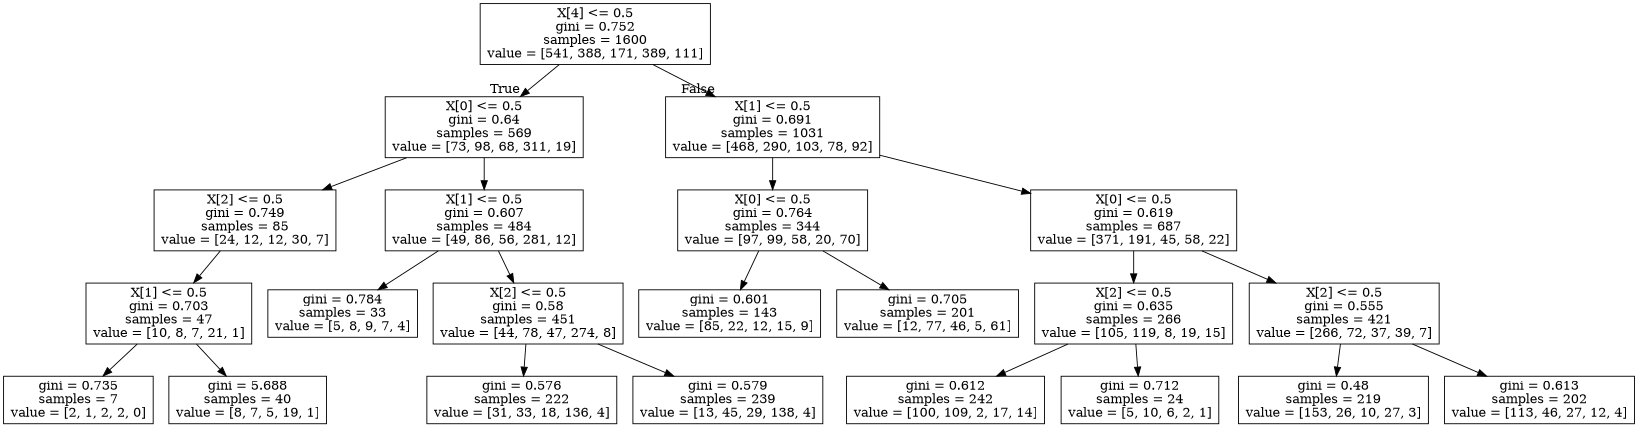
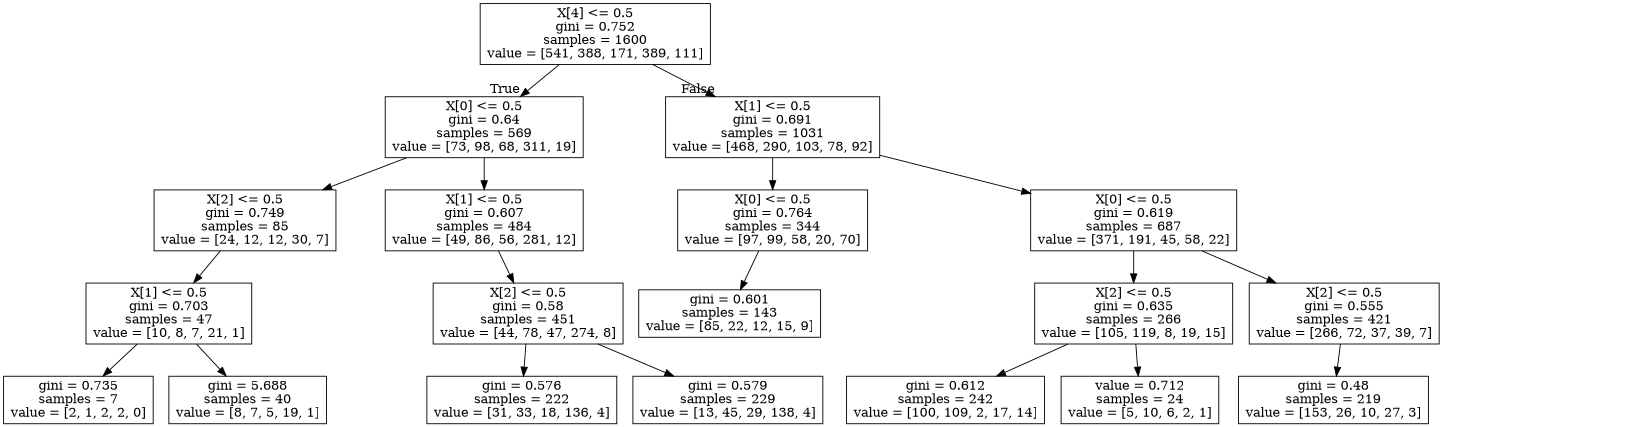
node "gini = 0.784 samples = 33 value = [5, 8, 9, 7, 4]": removed
node "gini = 0.705 samples = 201 value = [12, 77, 46, 5, 61]": removed
node "gini = 0.579 samples = 239 value = [13, 45, 29, 138, 4]": label "gini = 0.579 samples = 239 value = [13, 45, 29, 138, 4]" -> "gini = 0.579 samples = 229 value = [13, 45, 29, 138, 4]"
node "gini = 0.712 samples = 24 value = [5, 10, 6, 2, 1]": label "gini = 0.712 samples = 24 value = [5, 10, 6, 2, 1]" -> "value = 0.712 samples = 24 value = [5, 10, 6, 2, 1]"
node "gini = 0.613 samples = 202 value = [113, 46, 27, 12, 4]": removed
